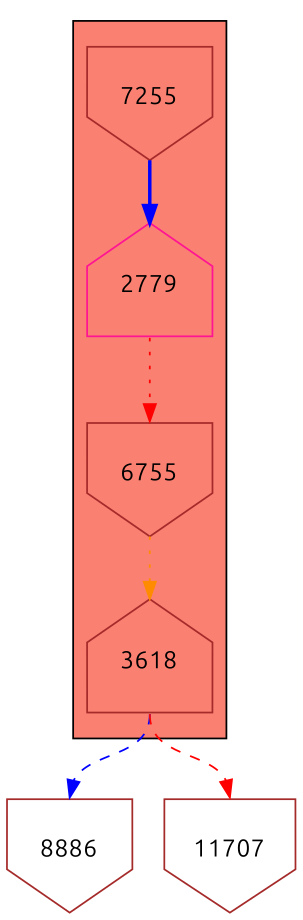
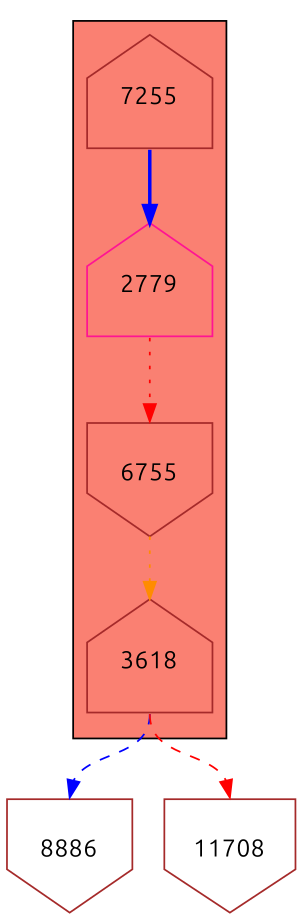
node "7255": shape invhouse -> house
node "11707": label "11707" -> "11708"
